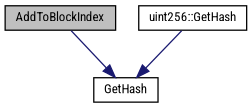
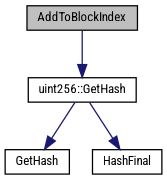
edge "AddToBlockIndex" -> "GetHash": now "AddToBlockIndex" -> "uint256::GetHash"
node "HashFinal": added
